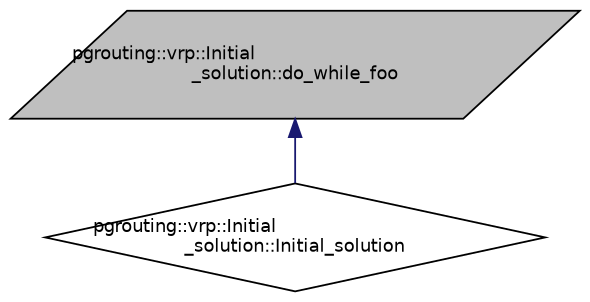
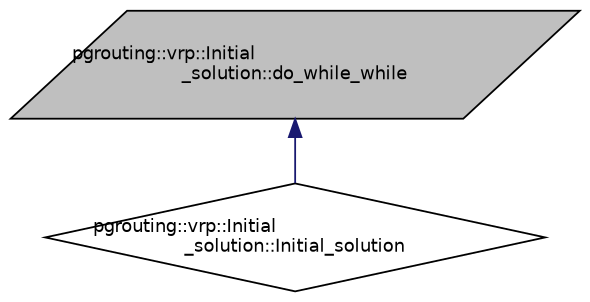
node "pgrouting::vrp::Initial _solution::do_while_foo": label "pgrouting::vrp::Initial _solution::do_while_foo" -> "pgrouting::vrp::Initial _solution::do_while_while"
